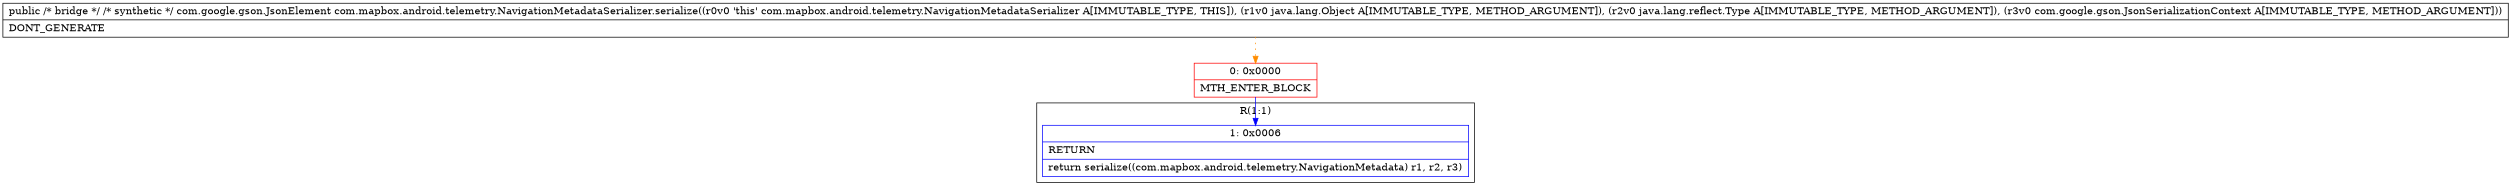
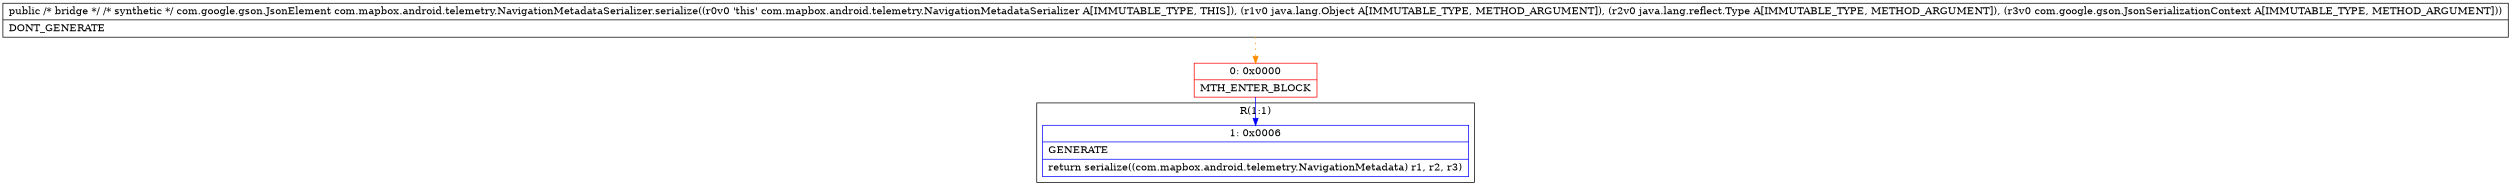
node "1: 0x0006": text "RETURN" -> "GENERATE"
